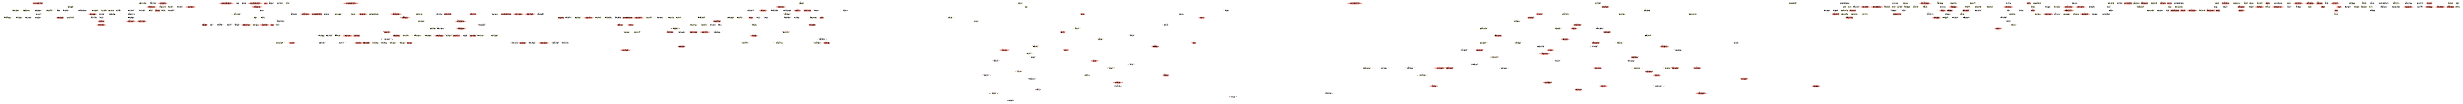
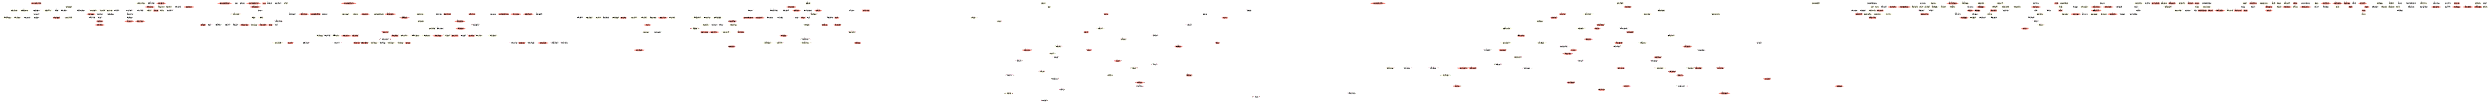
node "Prpsap2-293663": removed
